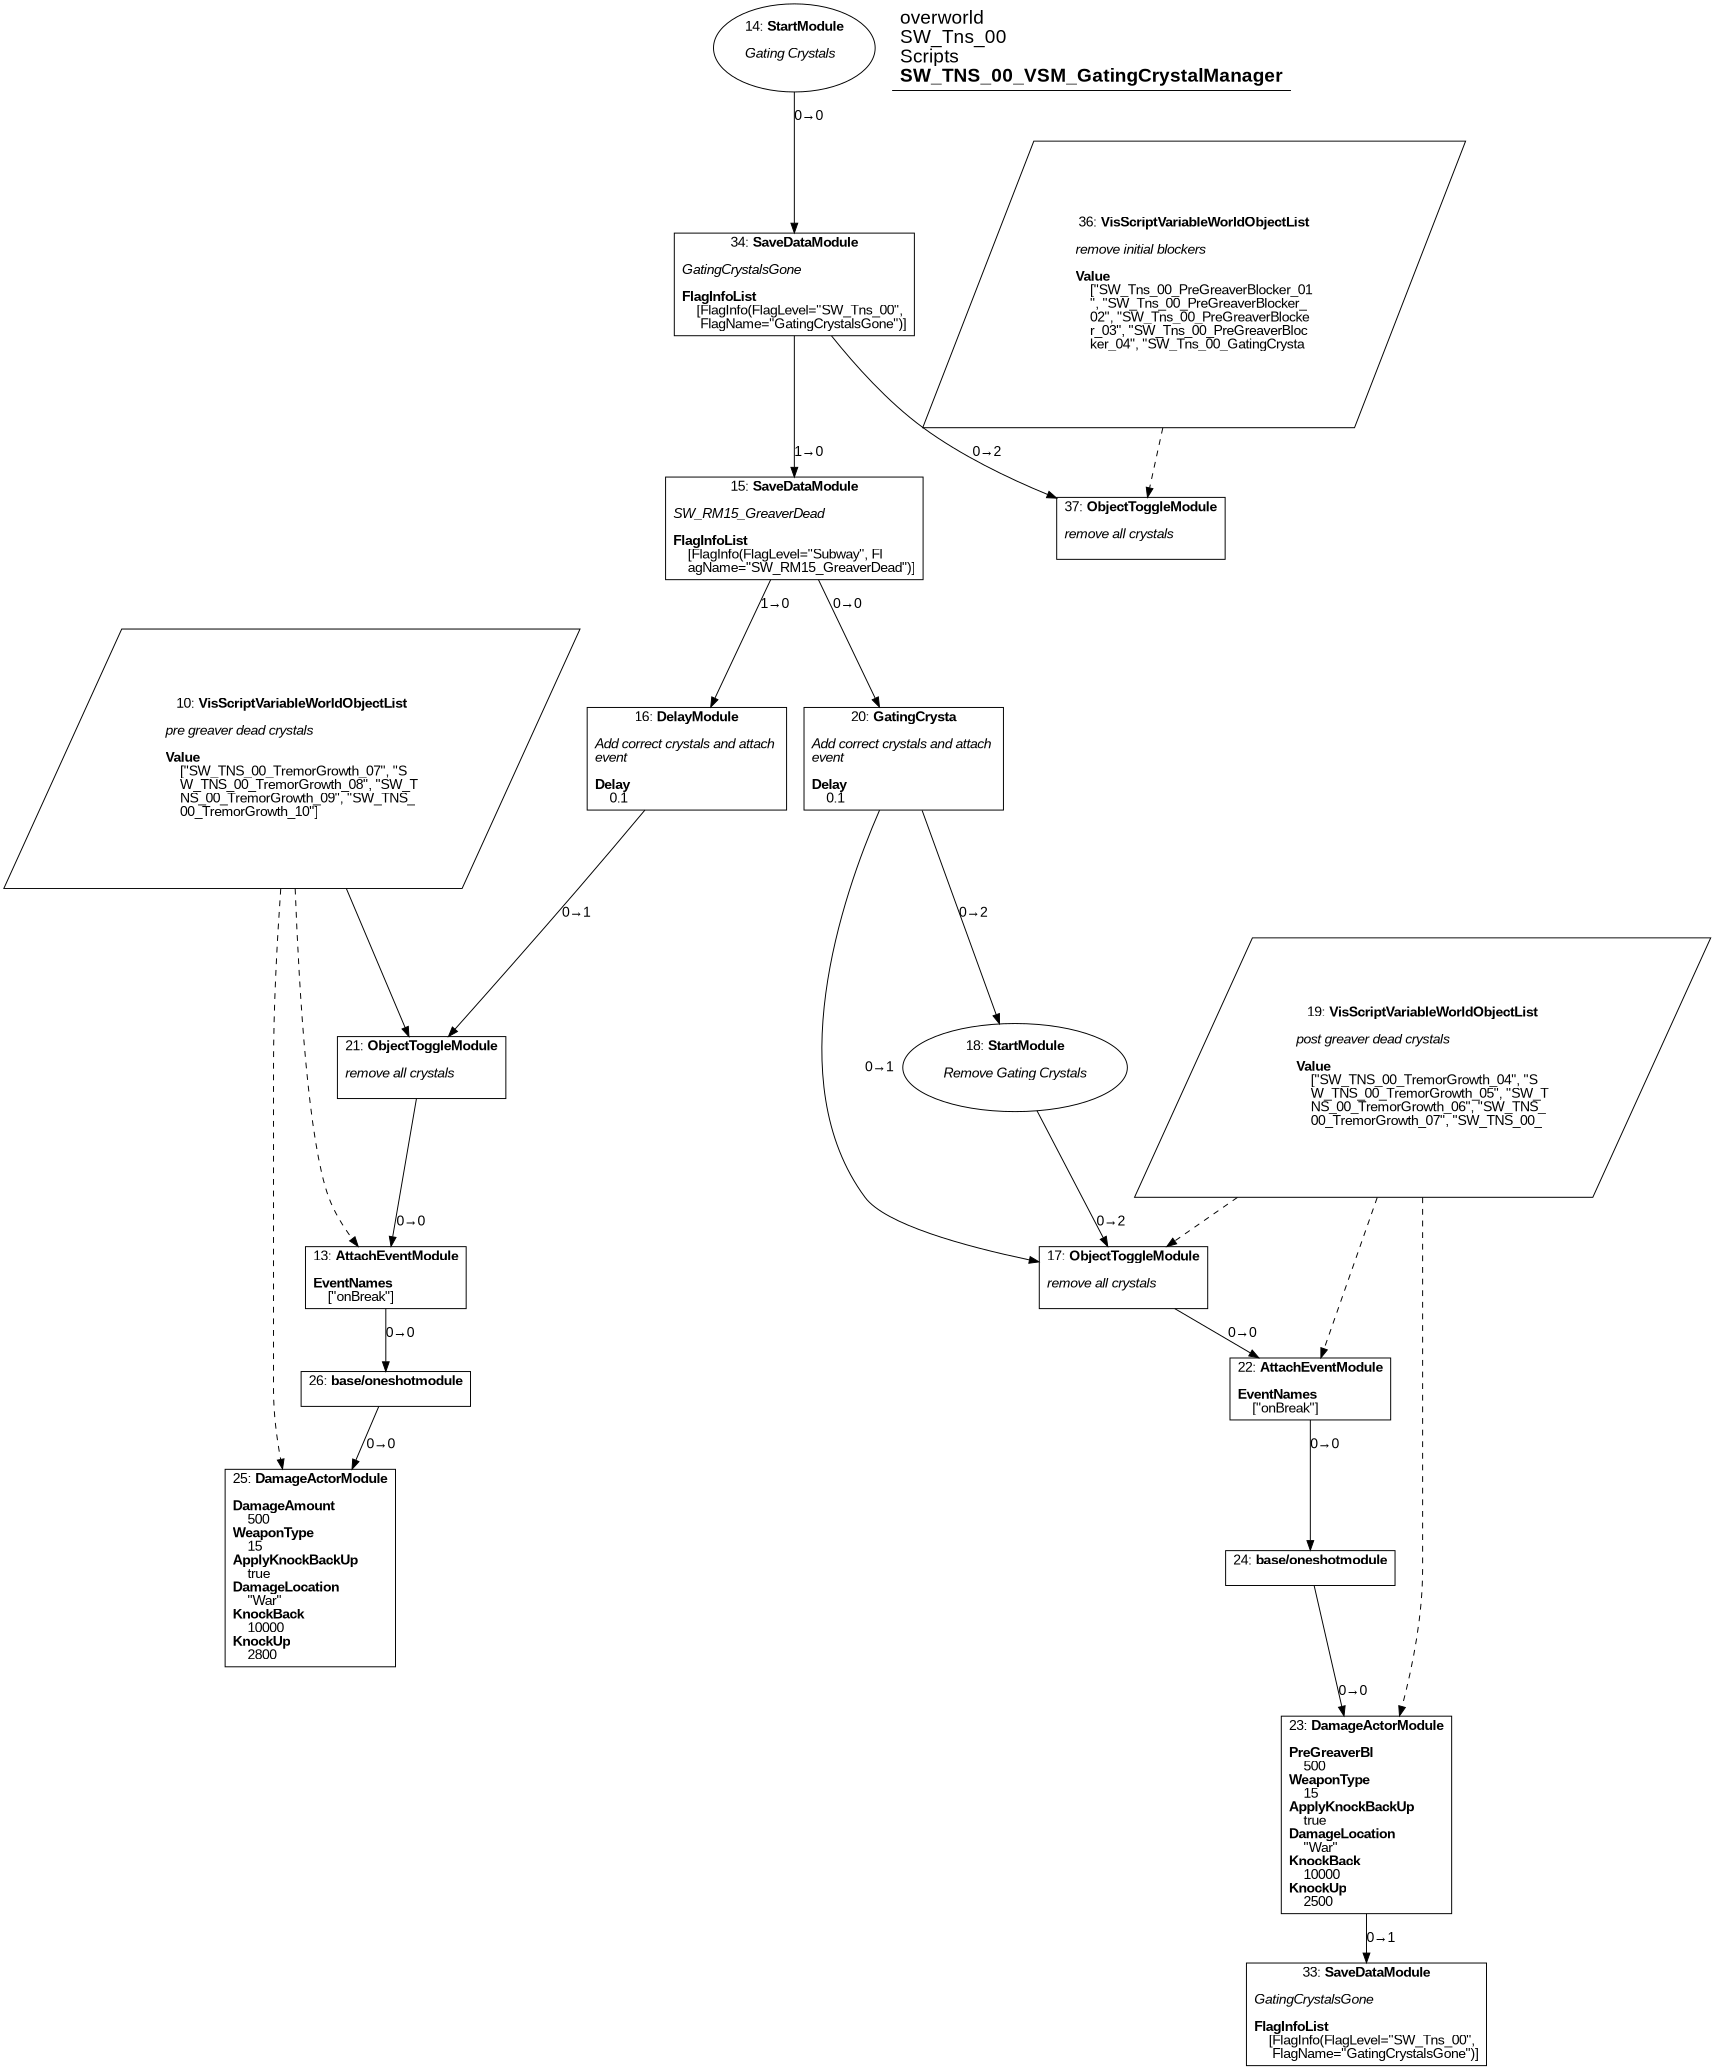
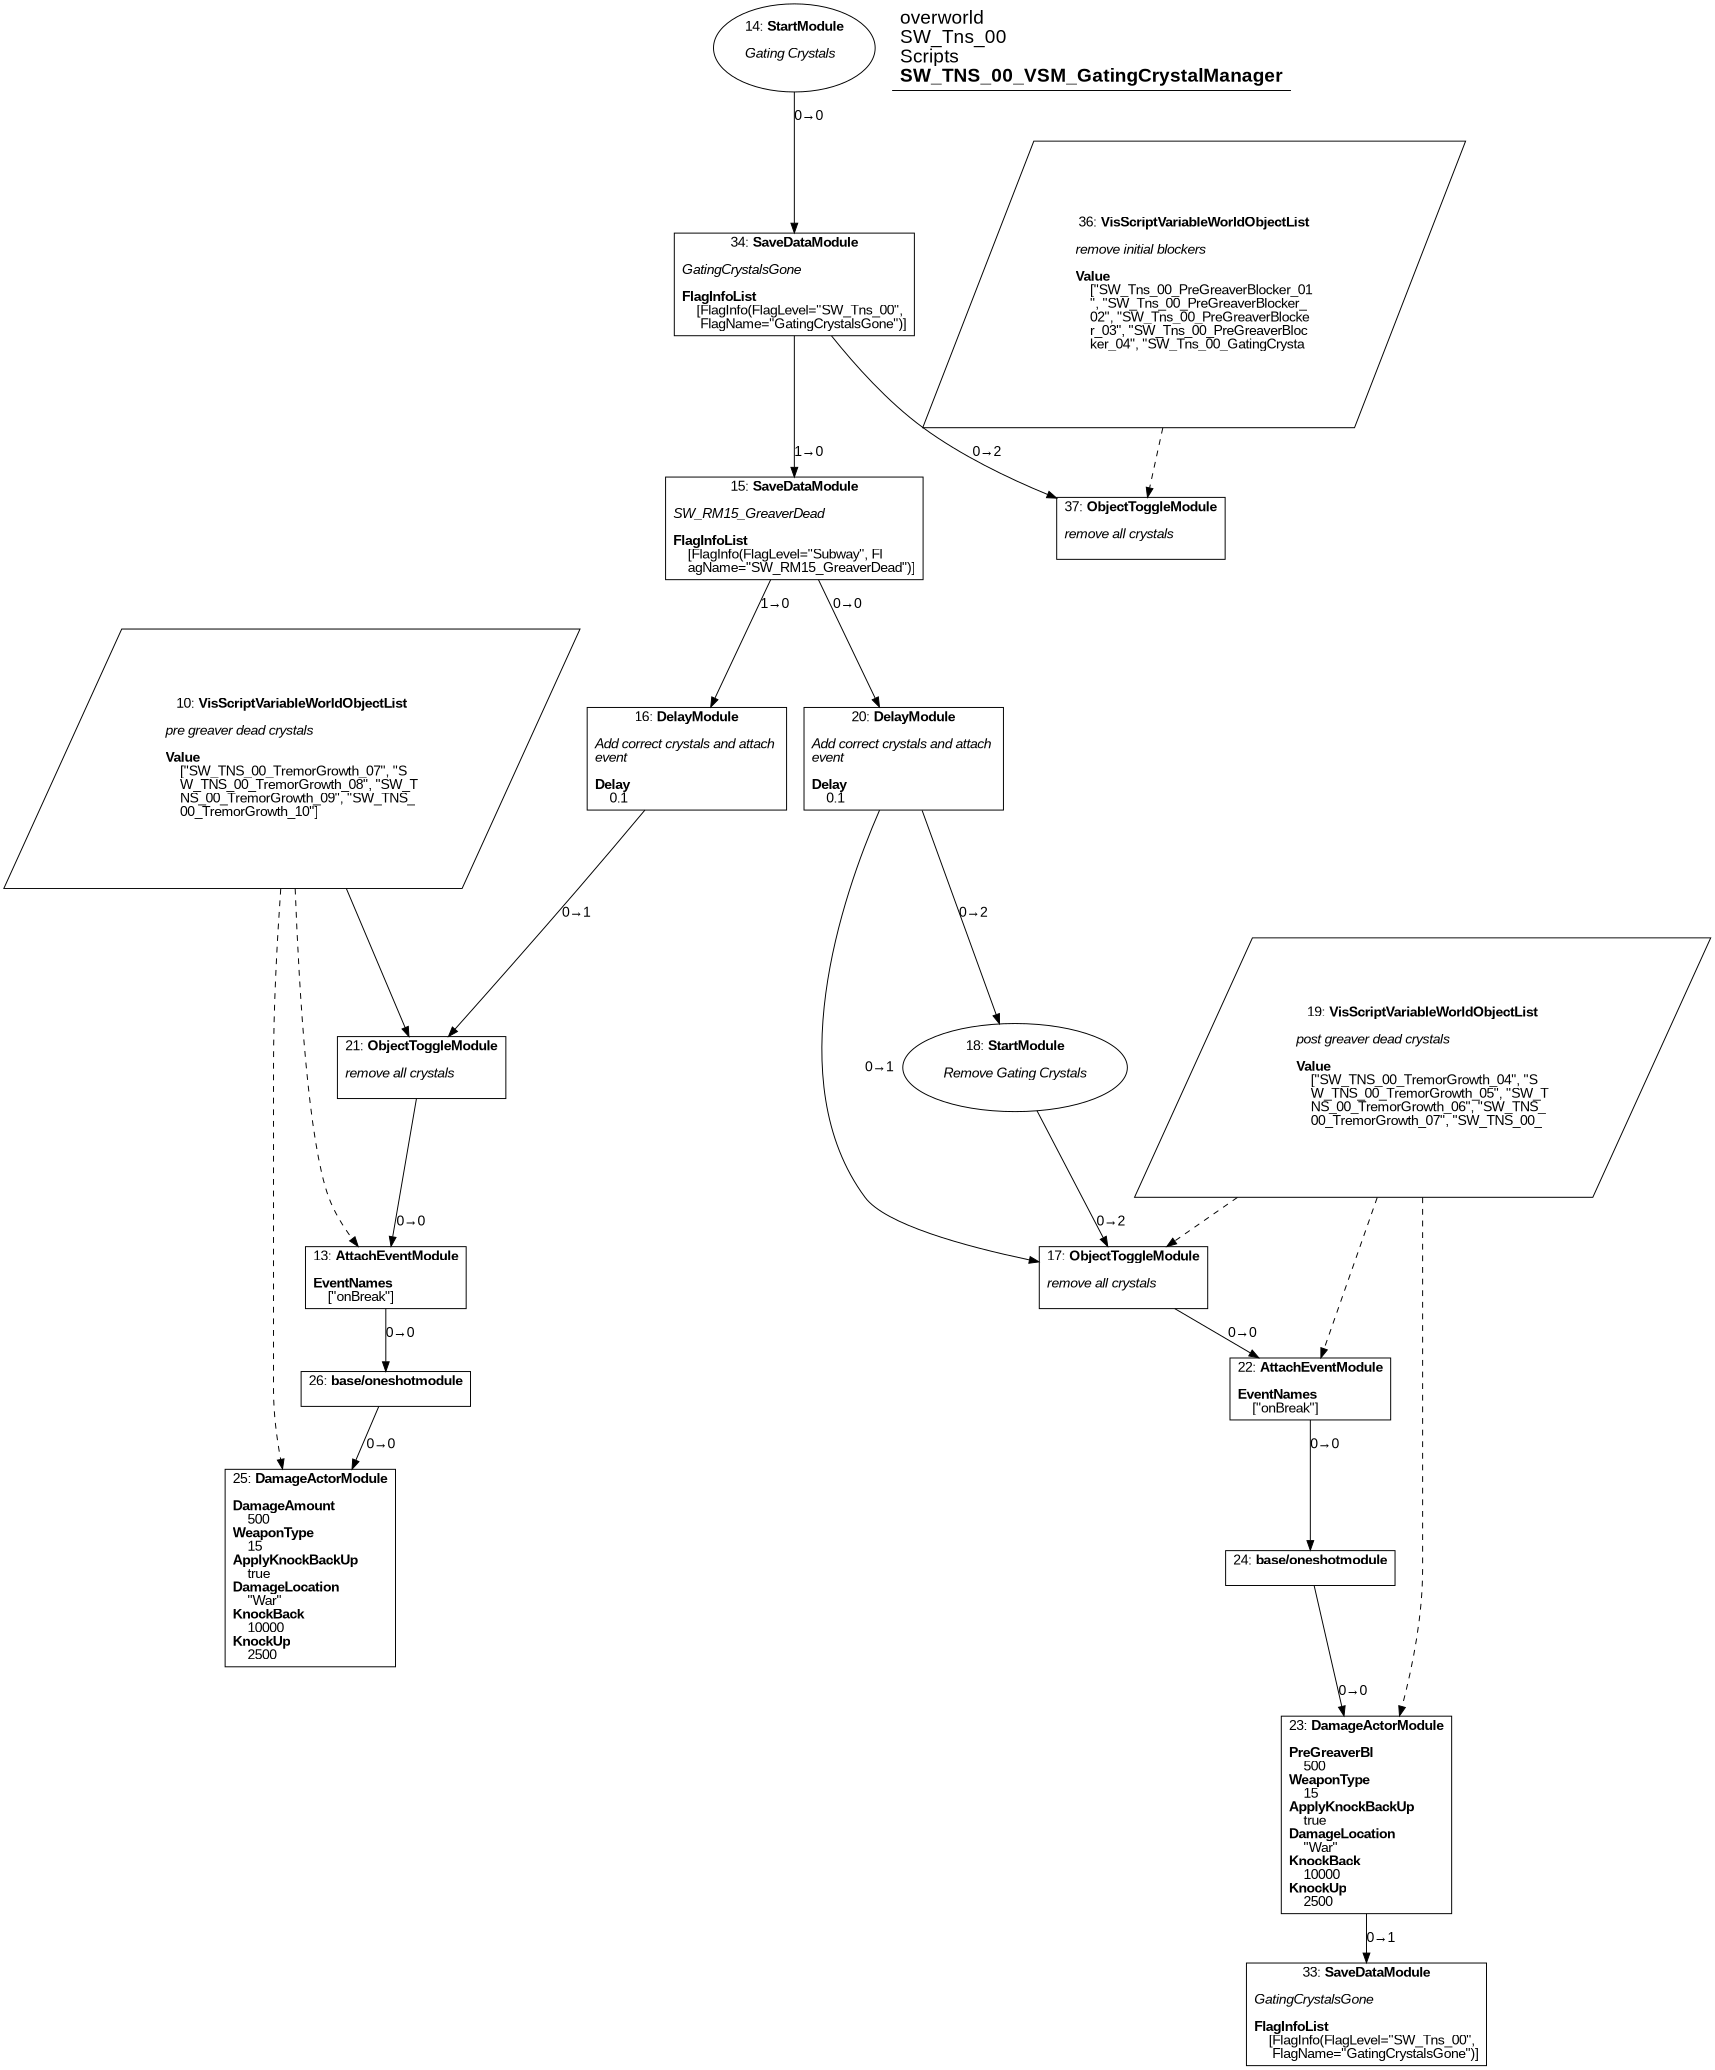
node "20:": text "GatingCrysta" -> "DelayModule"
node "25:": text "2800" -> "2500"
